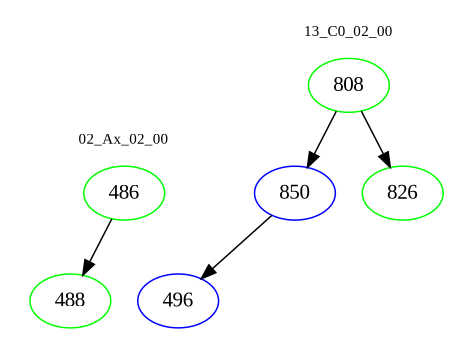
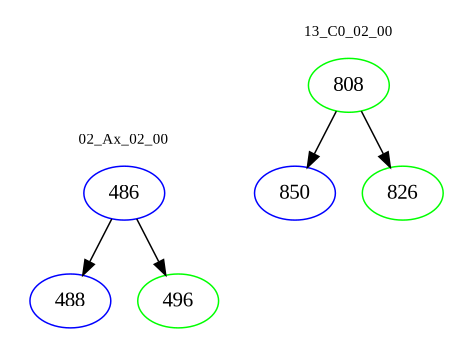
node "486": color green -> blue
edge "850" -> "496": now "486" -> "496"
node "488": color green -> blue
node "496": color blue -> green
